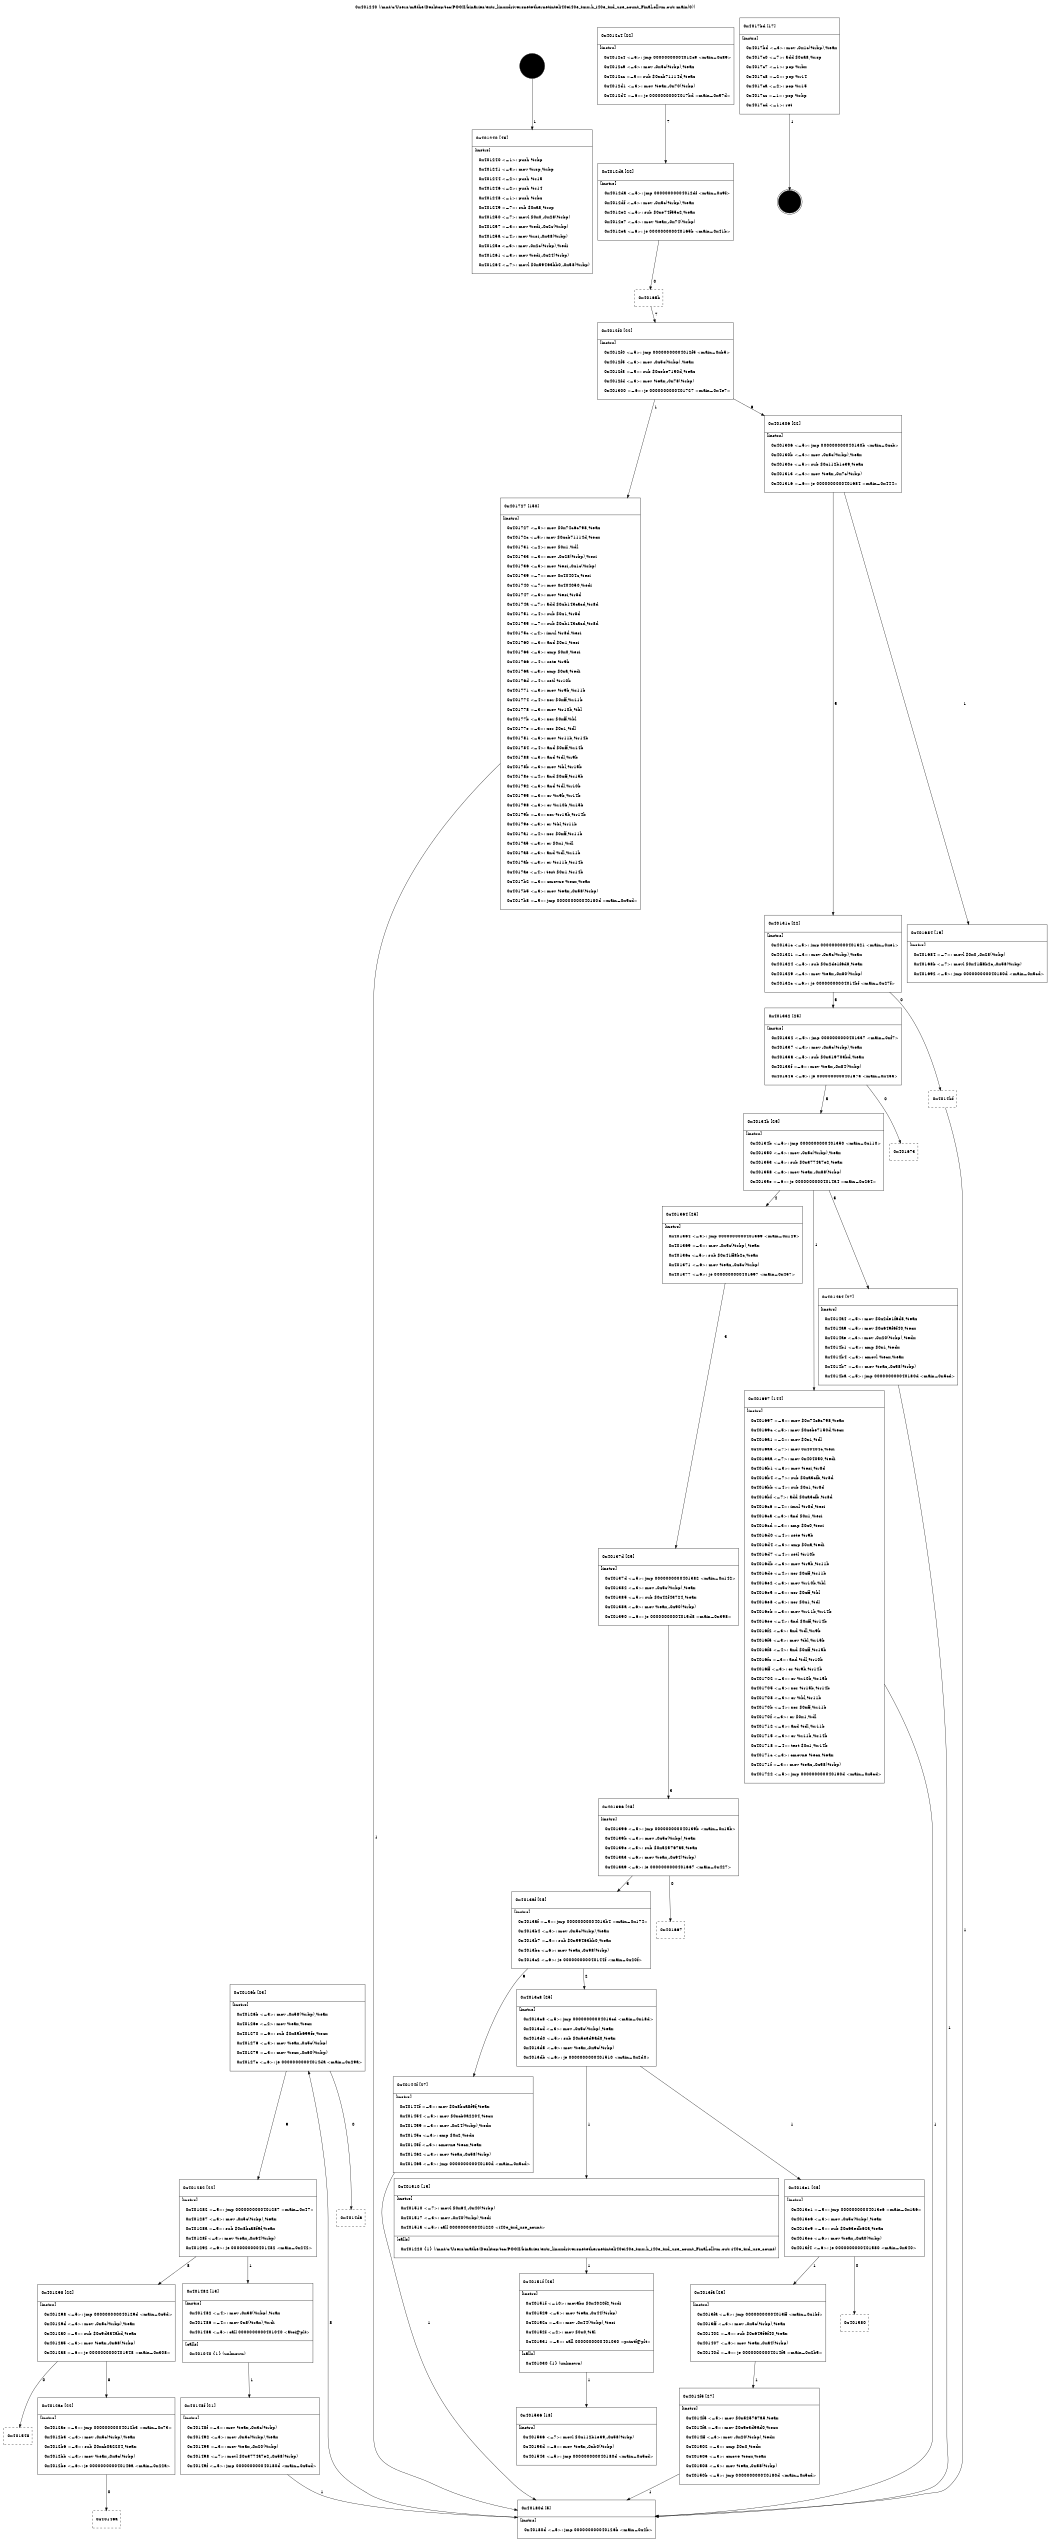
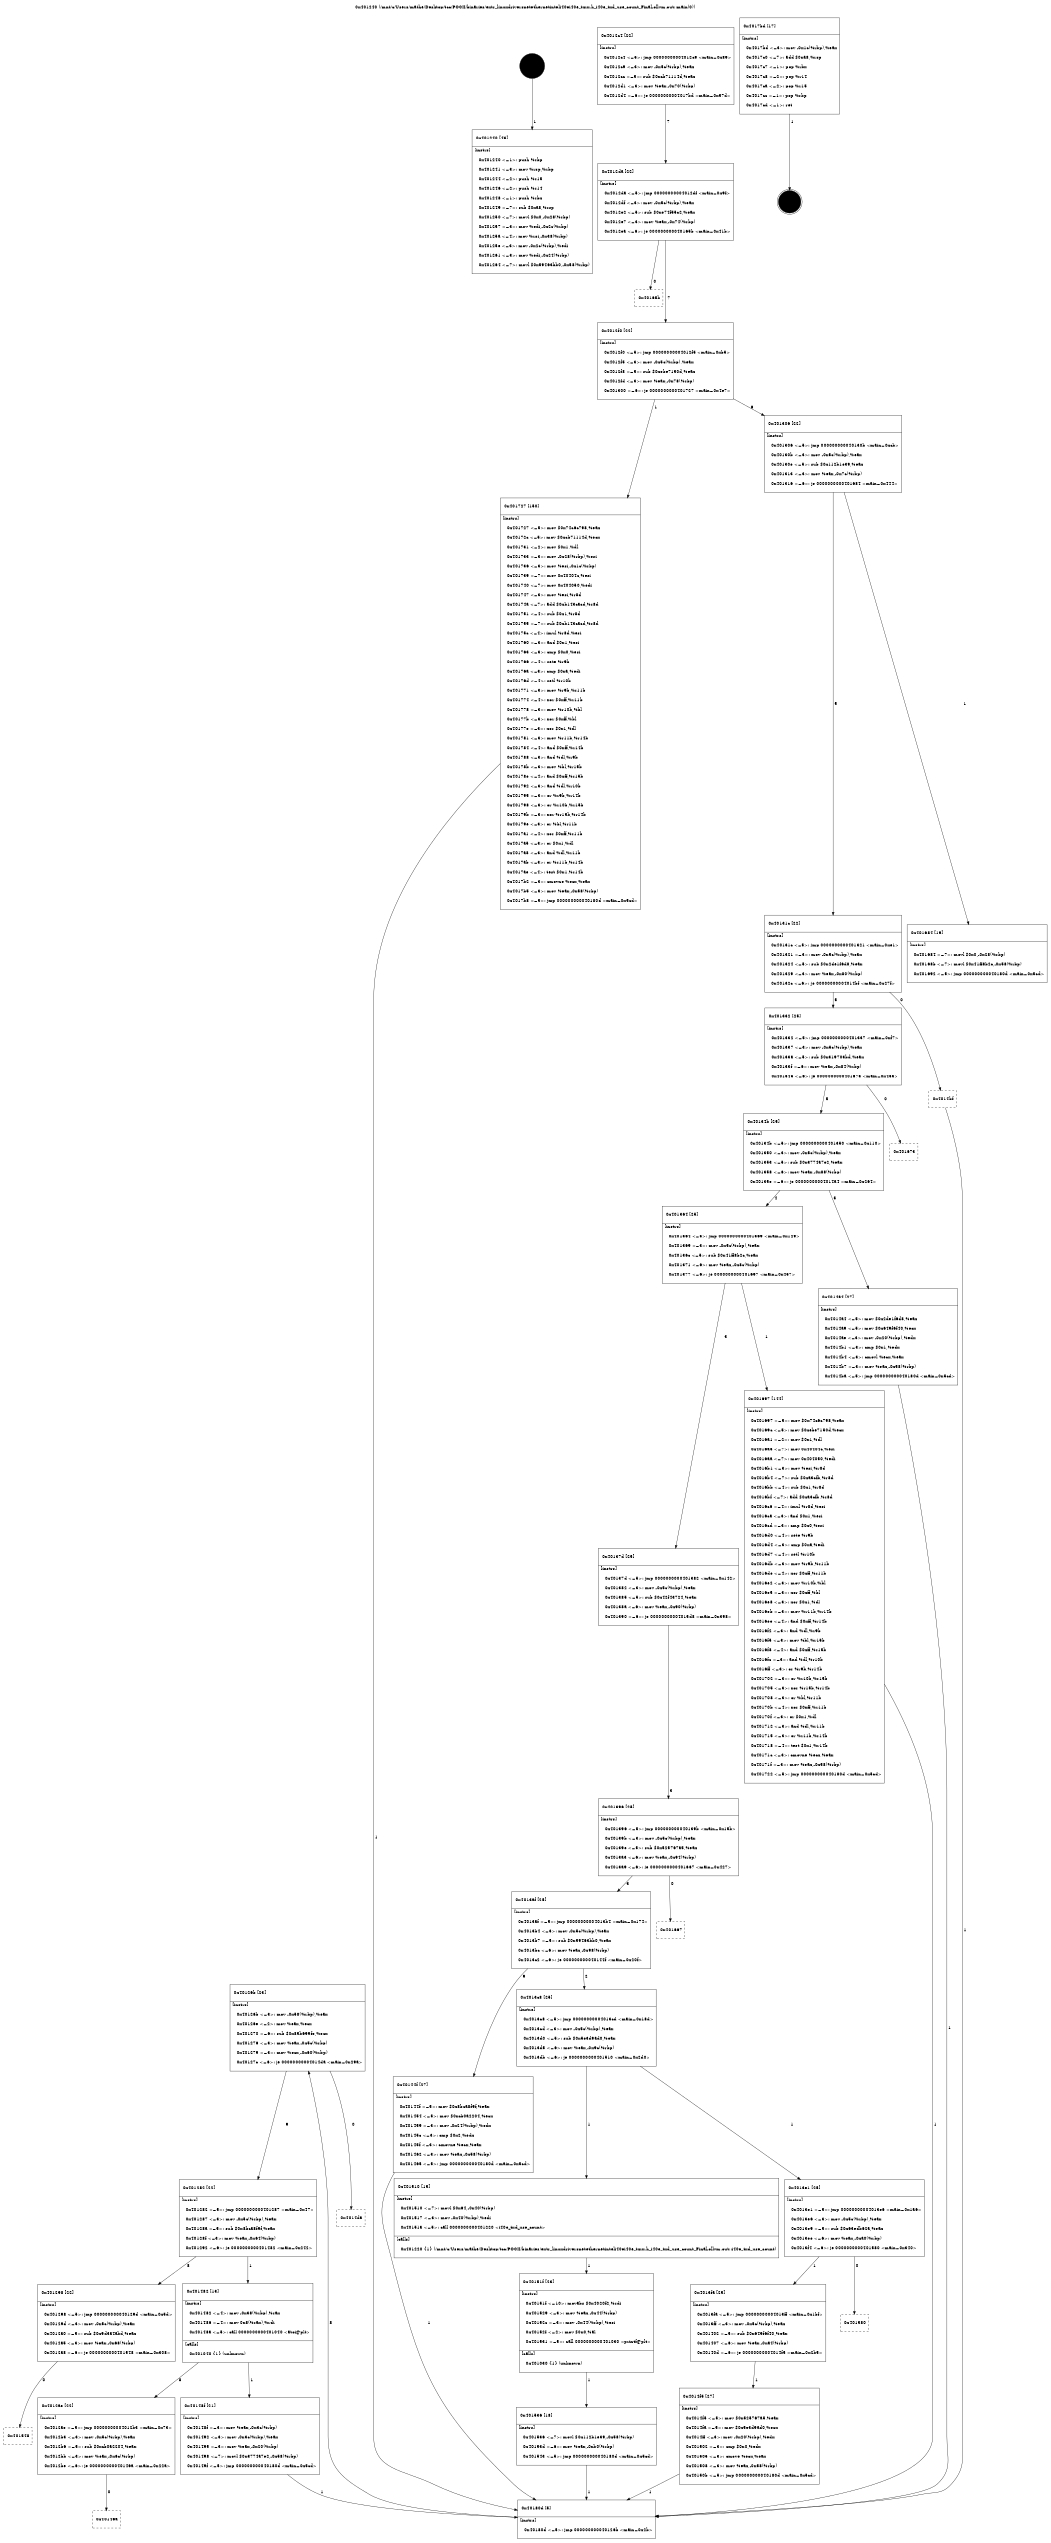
edge "0x40165b" -> "0x4012f0 [22]": now "0x4012da [22]" -> "0x4012f0 [22]"
edge "0x40134b [25]" -> "0x401697 [144]": now "0x401364 [25]" -> "0x401697 [144]"
edge "0x401298 [22]" -> "0x4012ae [22]": now "0x401482 [13]" -> "0x4012ae [22]"
edge "0x401536 [18]" -> "0x40180d [5]": added, label "1"
